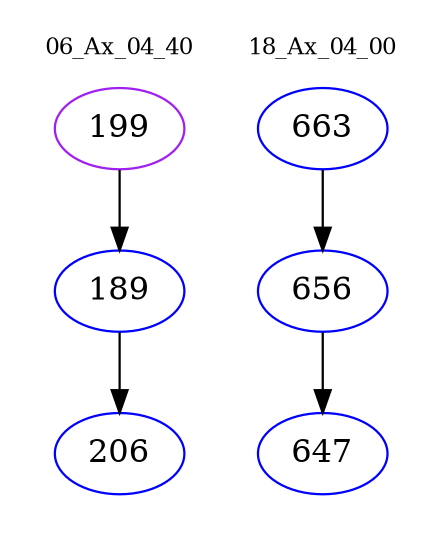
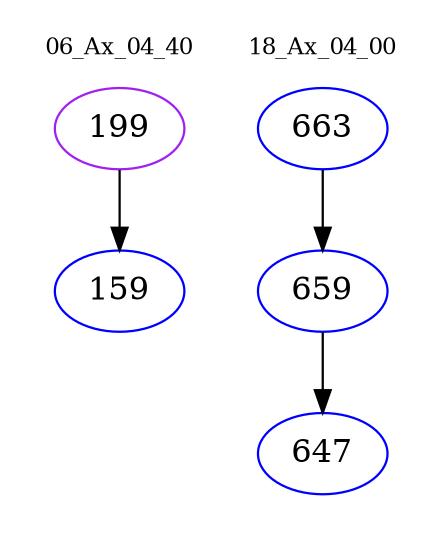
node "189": label "189" -> "159"
node "656": label "656" -> "659"
node "206": removed
